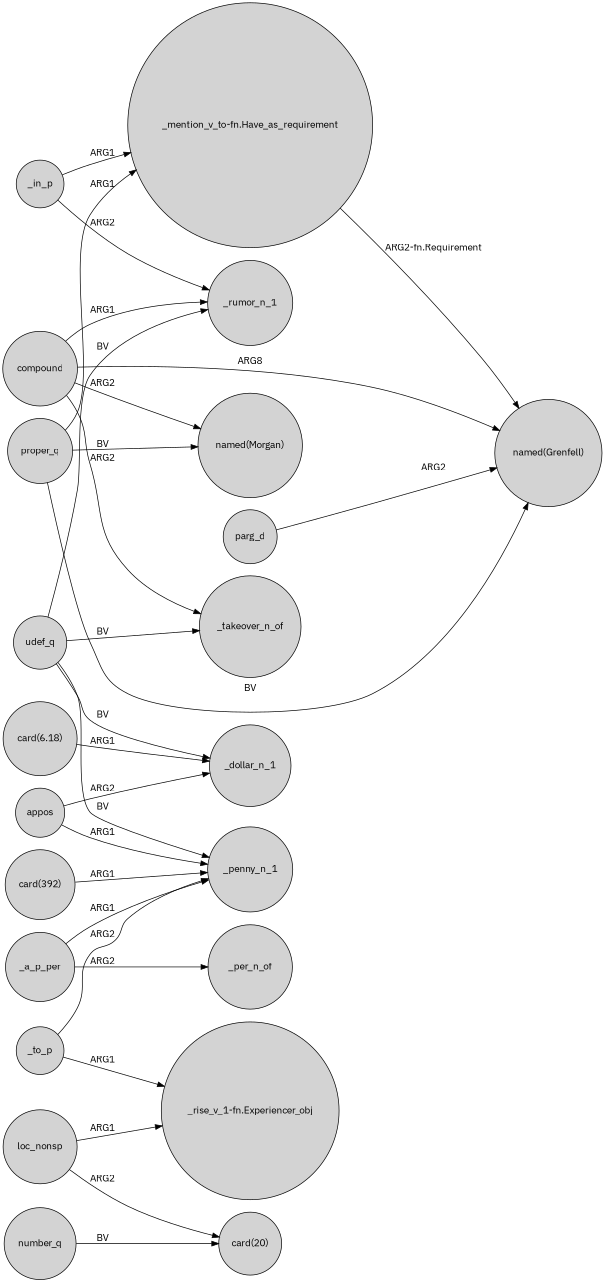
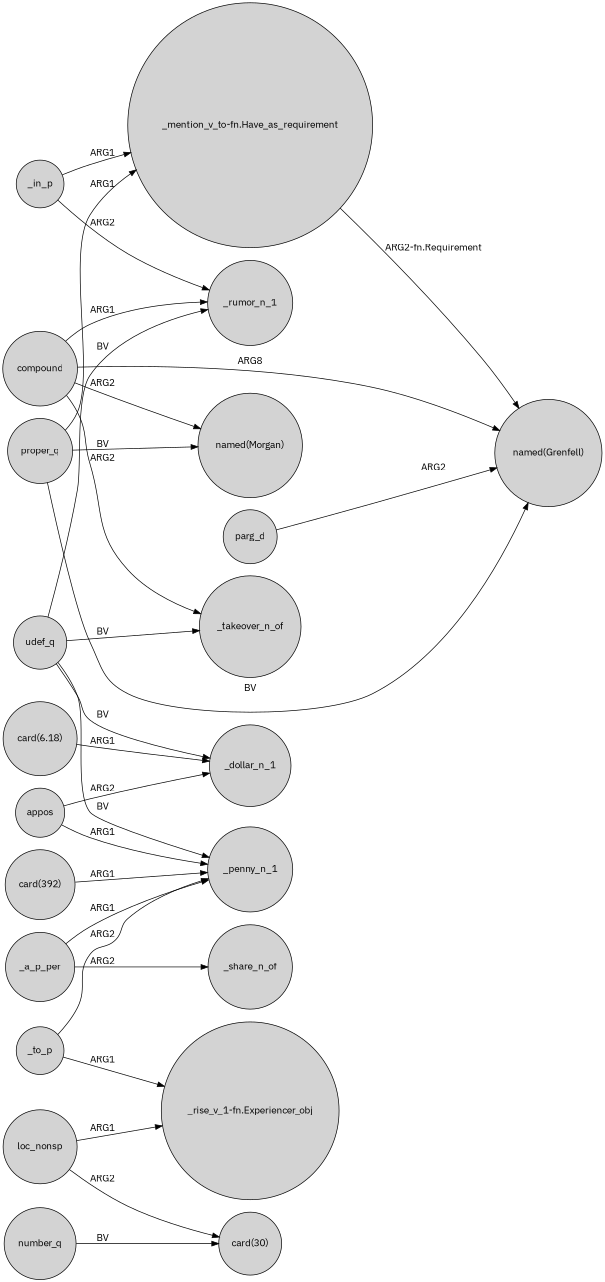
node "_per_n_of": label "_per_n_of" -> "_share_n_of"
node "card(20)": label "card(20)" -> "card(30)"
